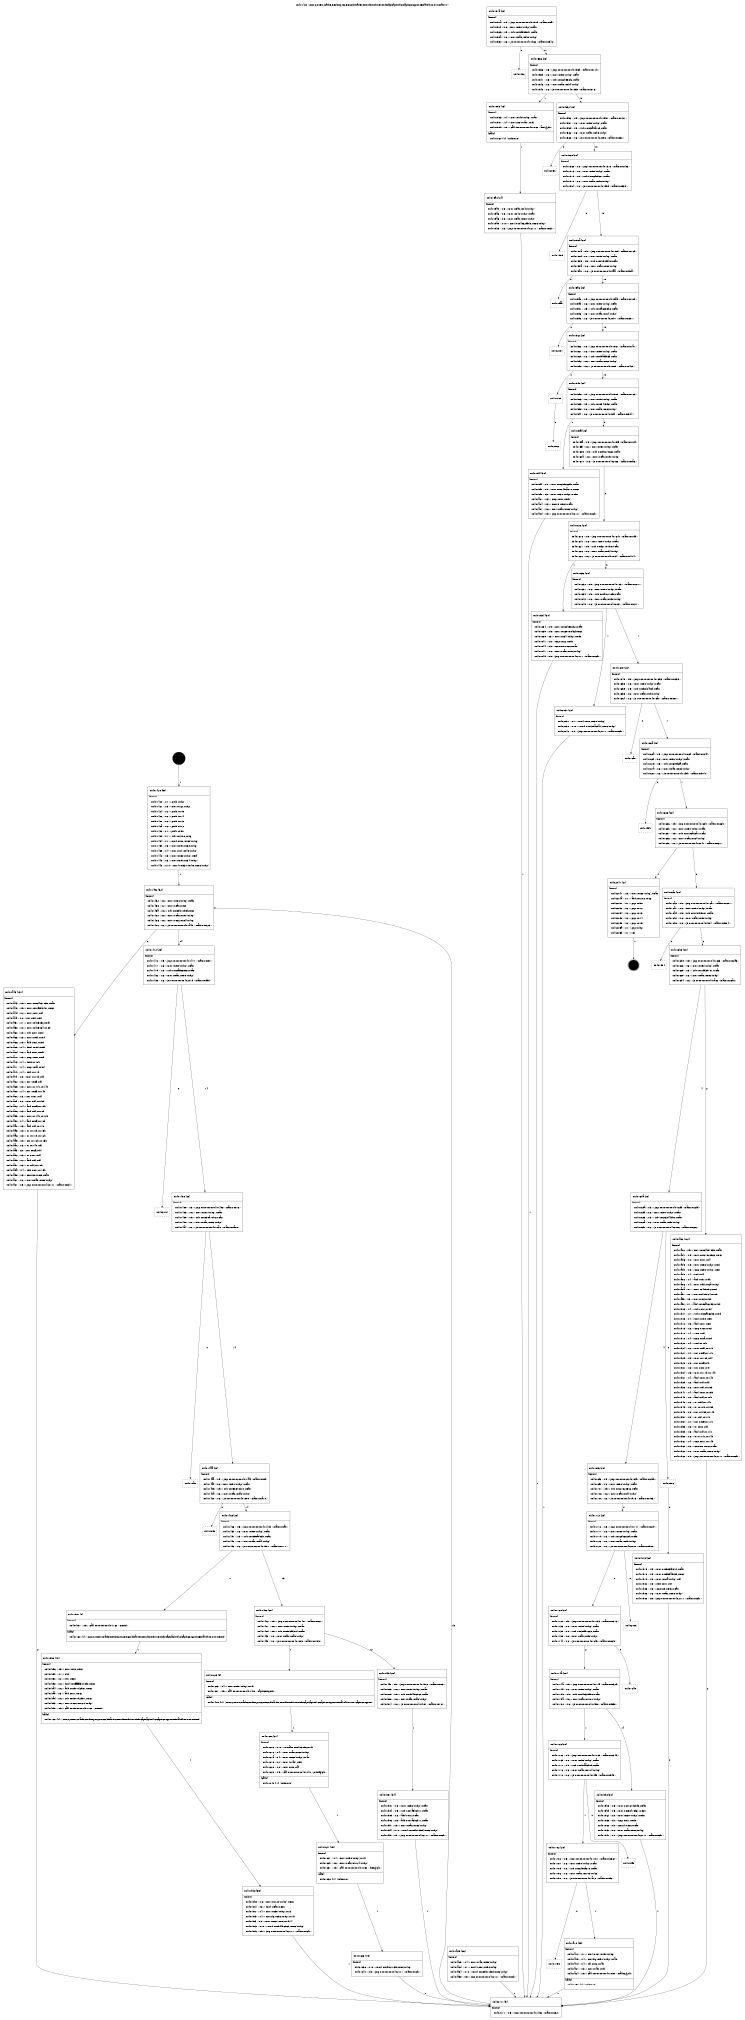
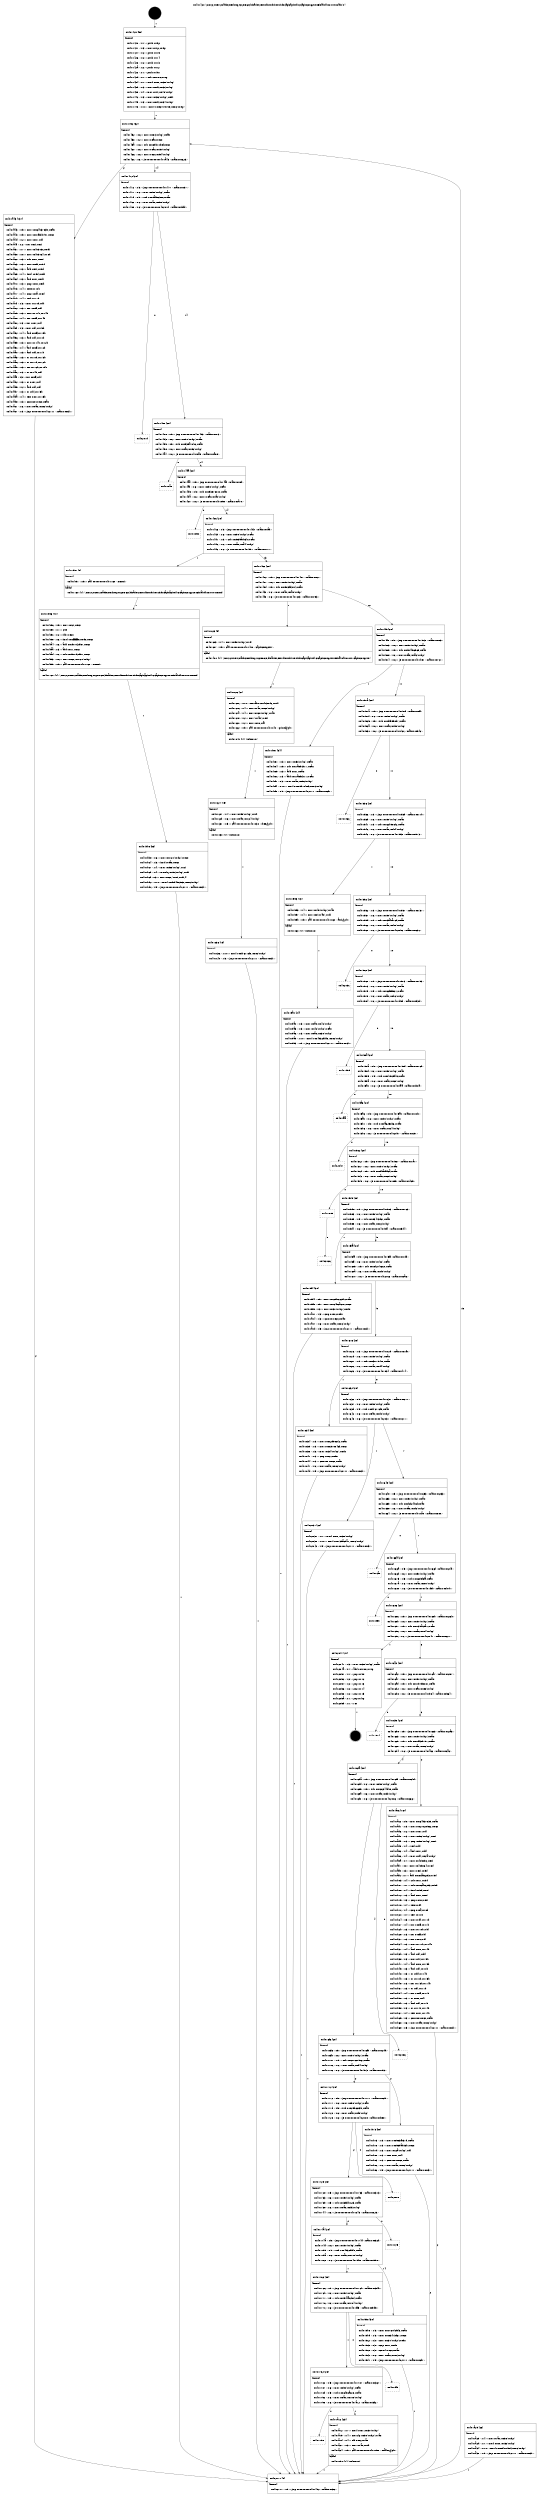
edge "0x4014fe [28]" -> "0x40151a [28]": added, label "11"
edge "0x402086" -> "0x401b73 [30]": now "0x4016f6 [28]" -> "0x401b73 [30]"
